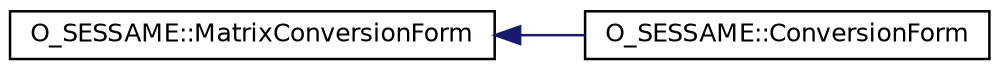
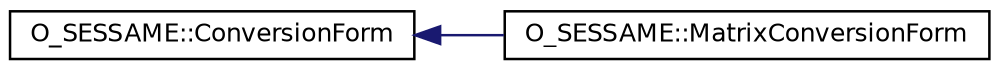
edge "O_SESSAME::ConversionForm" -> "O_SESSAME::MatrixConversionForm": reversed
